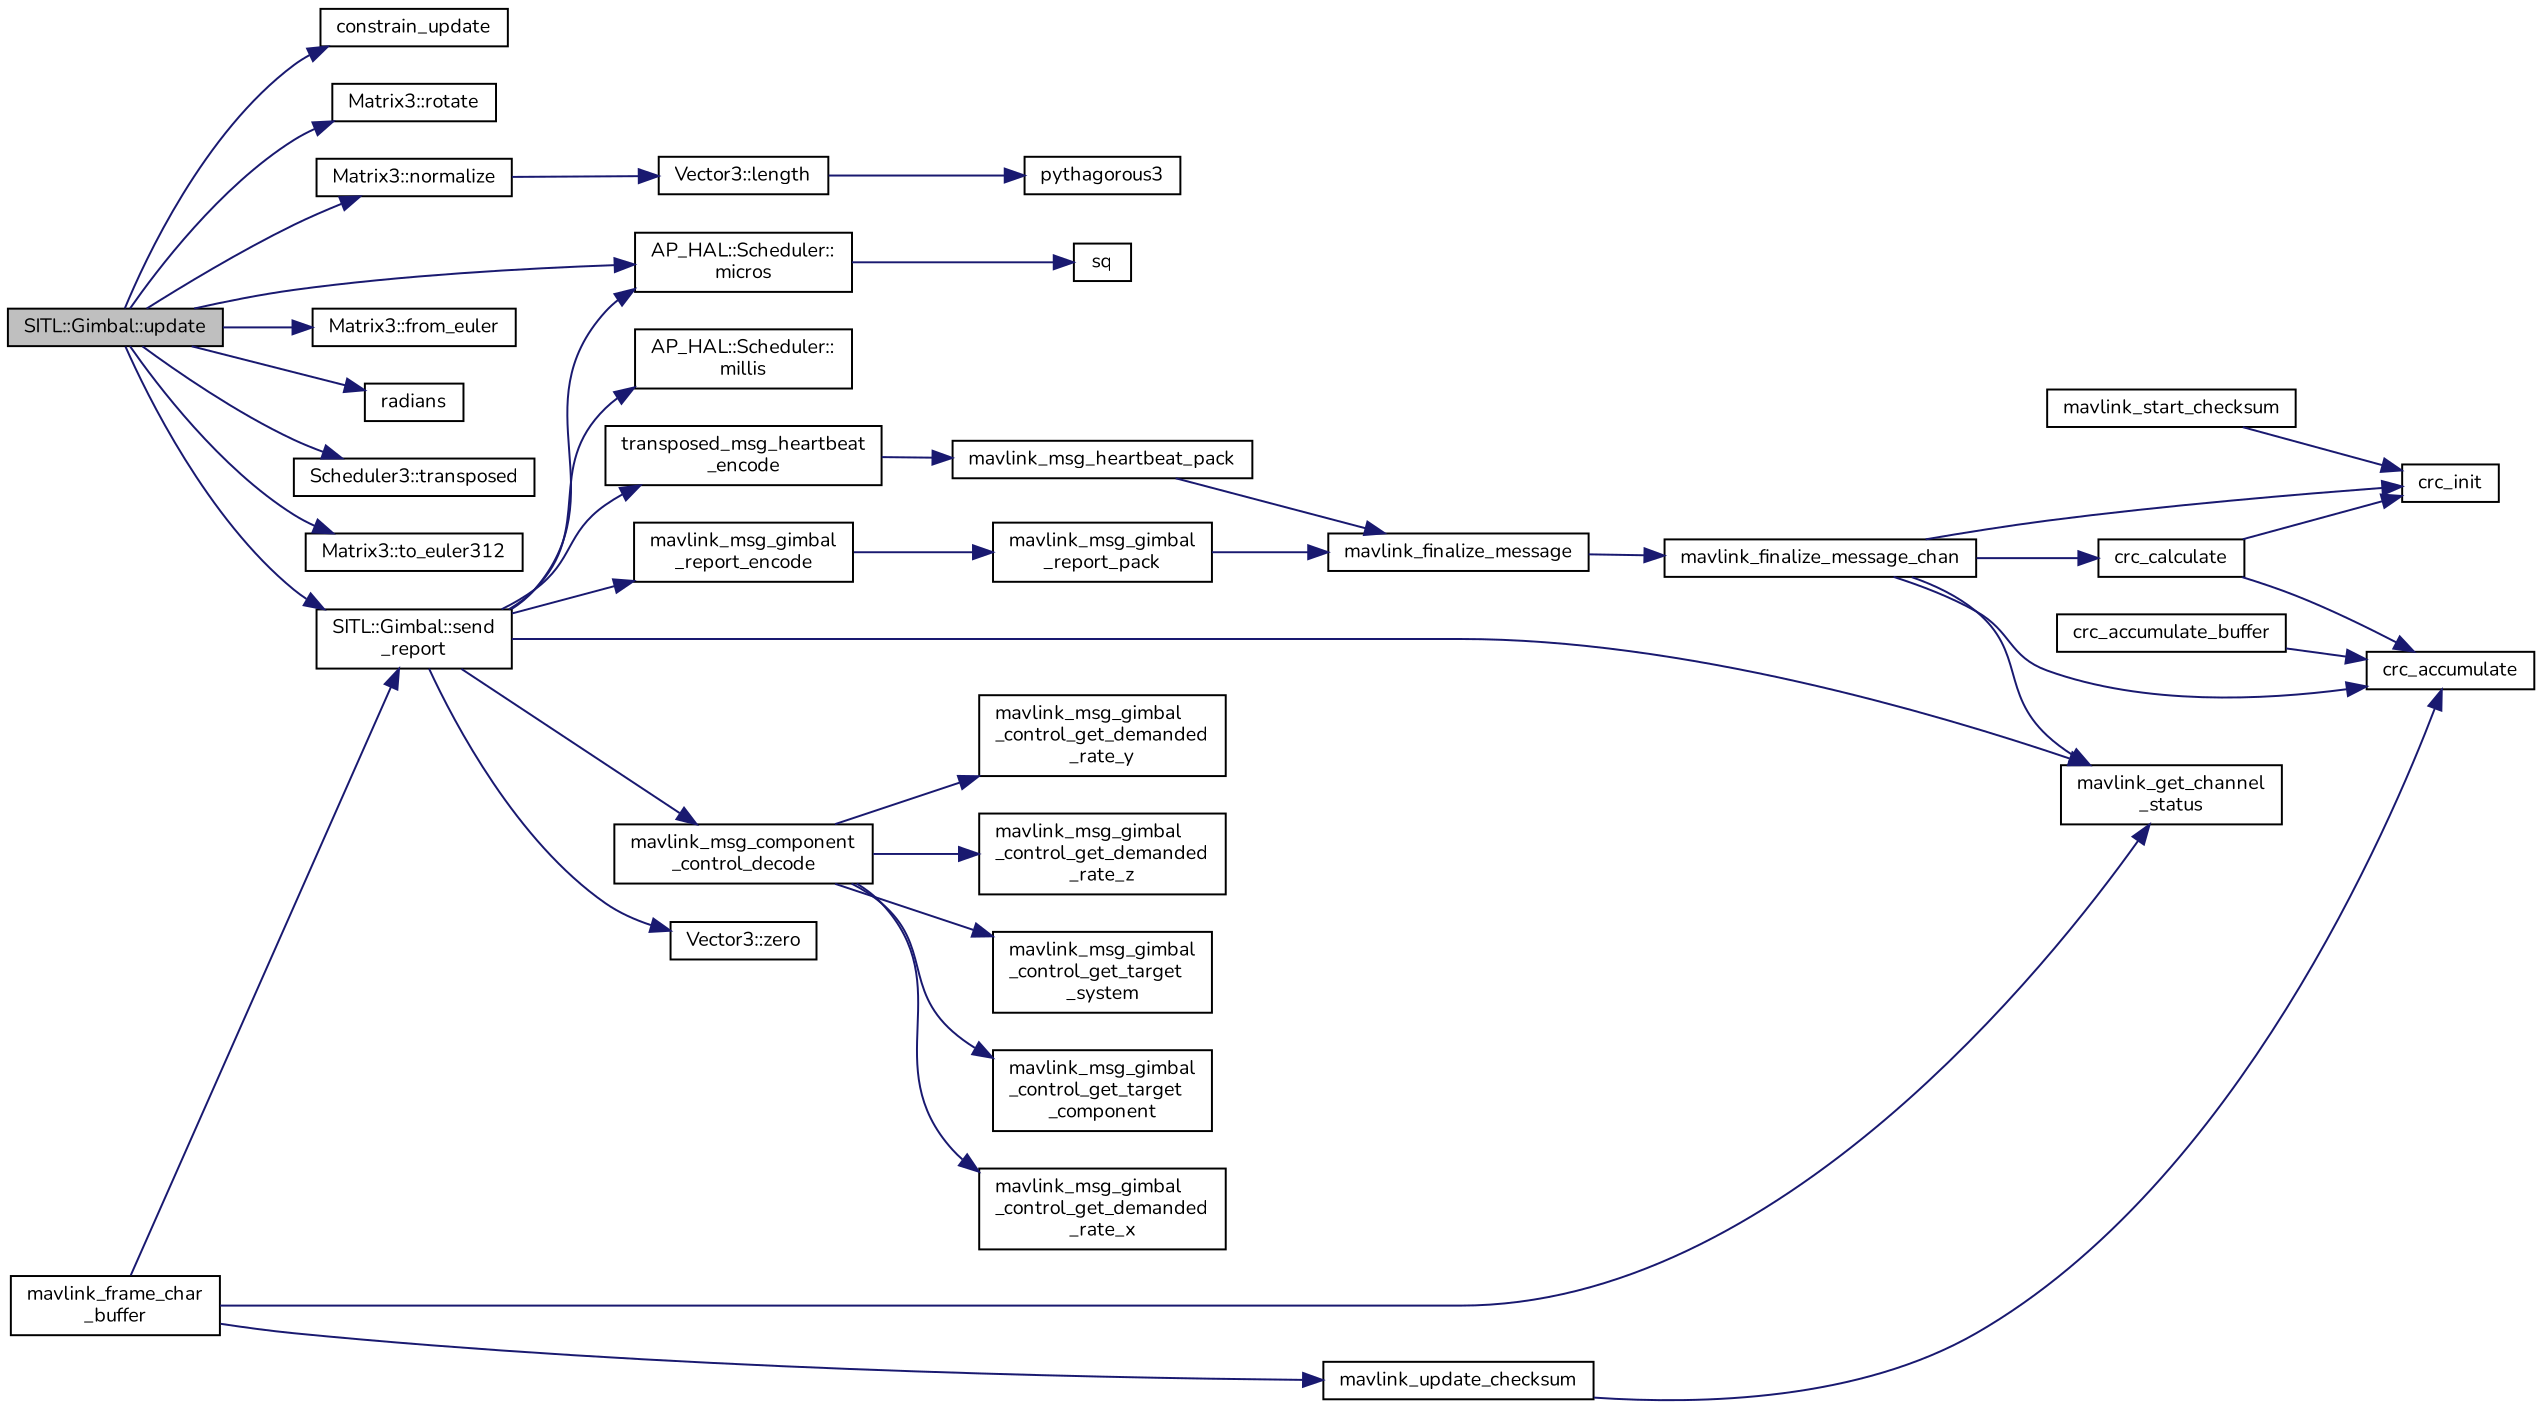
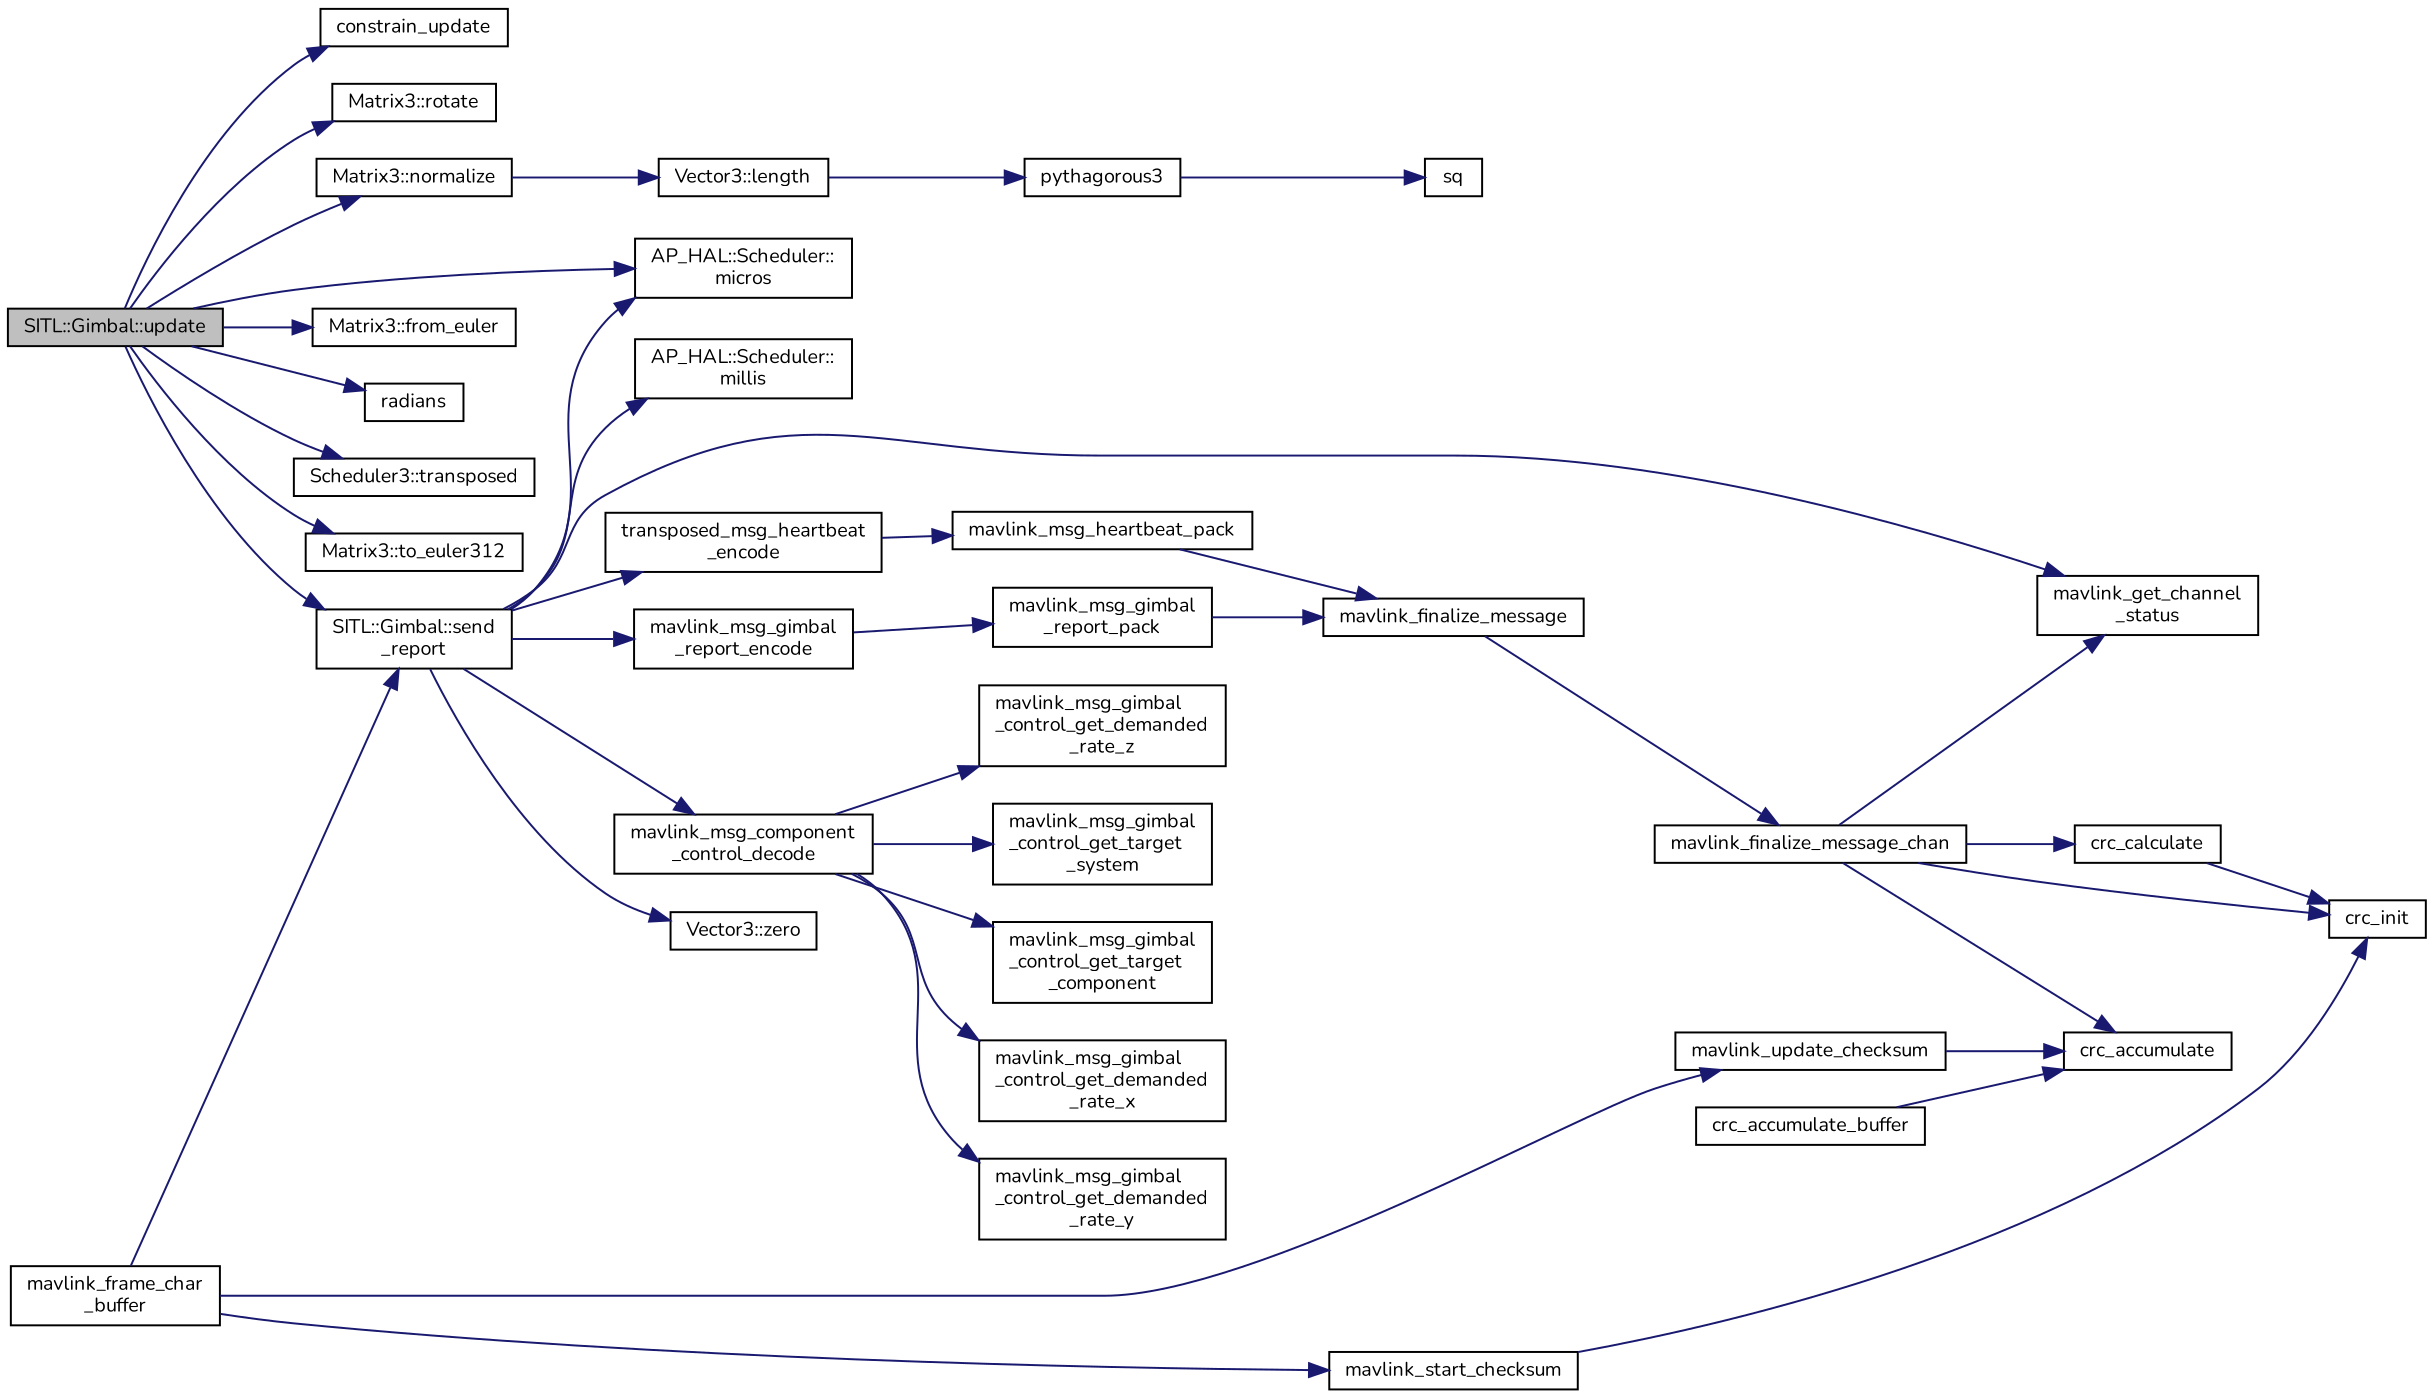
edge "AP_HAL::Scheduler:: micros" -> "sq": now "pythagorous3" -> "sq"
edge "crc_calculate" -> "crc_accumulate": removed
edge "mavlink_frame_char _buffer" -> "mavlink_get_channel _status": now "mavlink_frame_char _buffer" -> "mavlink_start_checksum"
